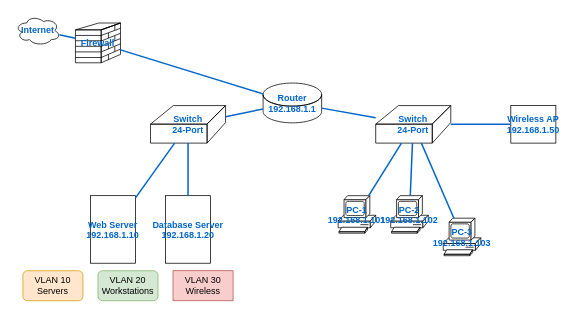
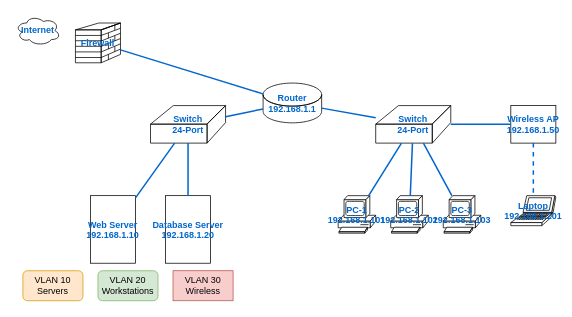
edge "Internet" -- "Firewall": removed
edge "Wireless AP 192.168.1.50" -- "Laptop 192.168.1.201": added
node "Laptop 192.168.1.201": added
node "PC-3 192.168.1.103": moved (462, 237) -> (462, 214)
